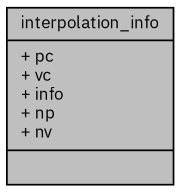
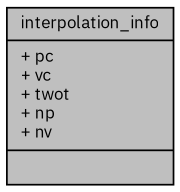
node "interpolation_info": text "+ info" -> "+ twot"
